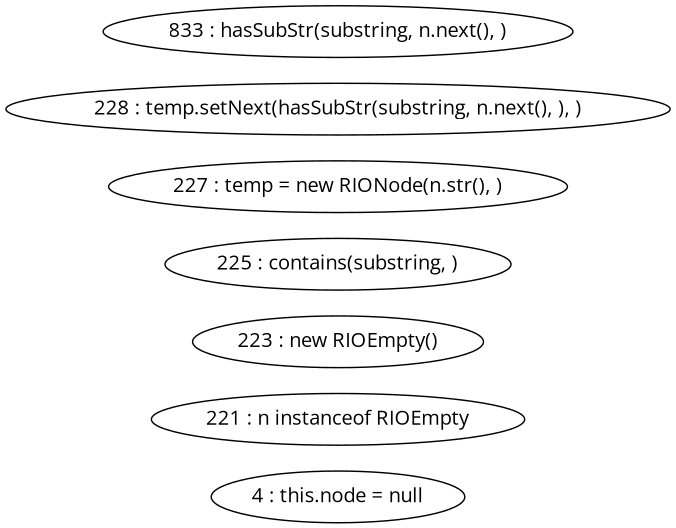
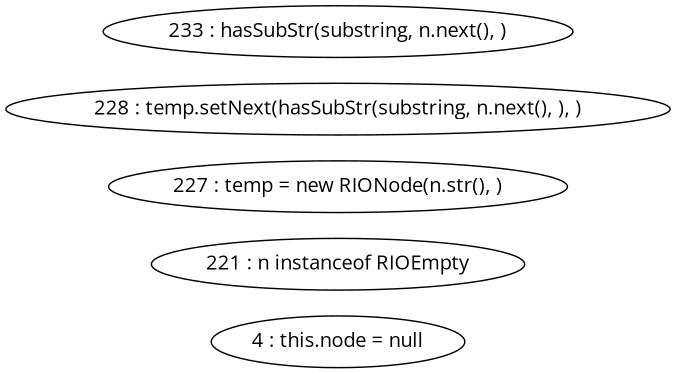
node "833 : hasSubStr(substring, n.next(), )": label "833 : hasSubStr(substring, n.next(), )" -> "233 : hasSubStr(substring, n.next(), )"
node "225 : contains(substring, )": removed
node "223 : new RIOEmpty()": removed
